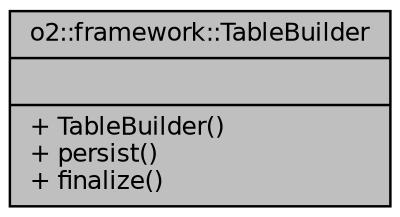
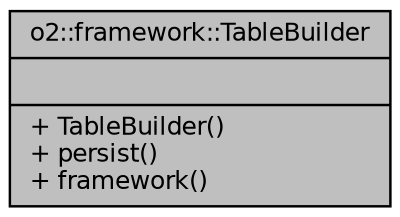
node "o2::framework::TableBuilder": text "+ finalize()" -> "+ framework()"
